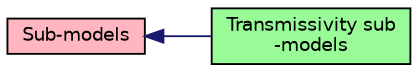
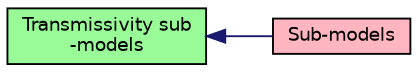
edge "Transmissivity sub -models" -> "Sub-models": reversed
